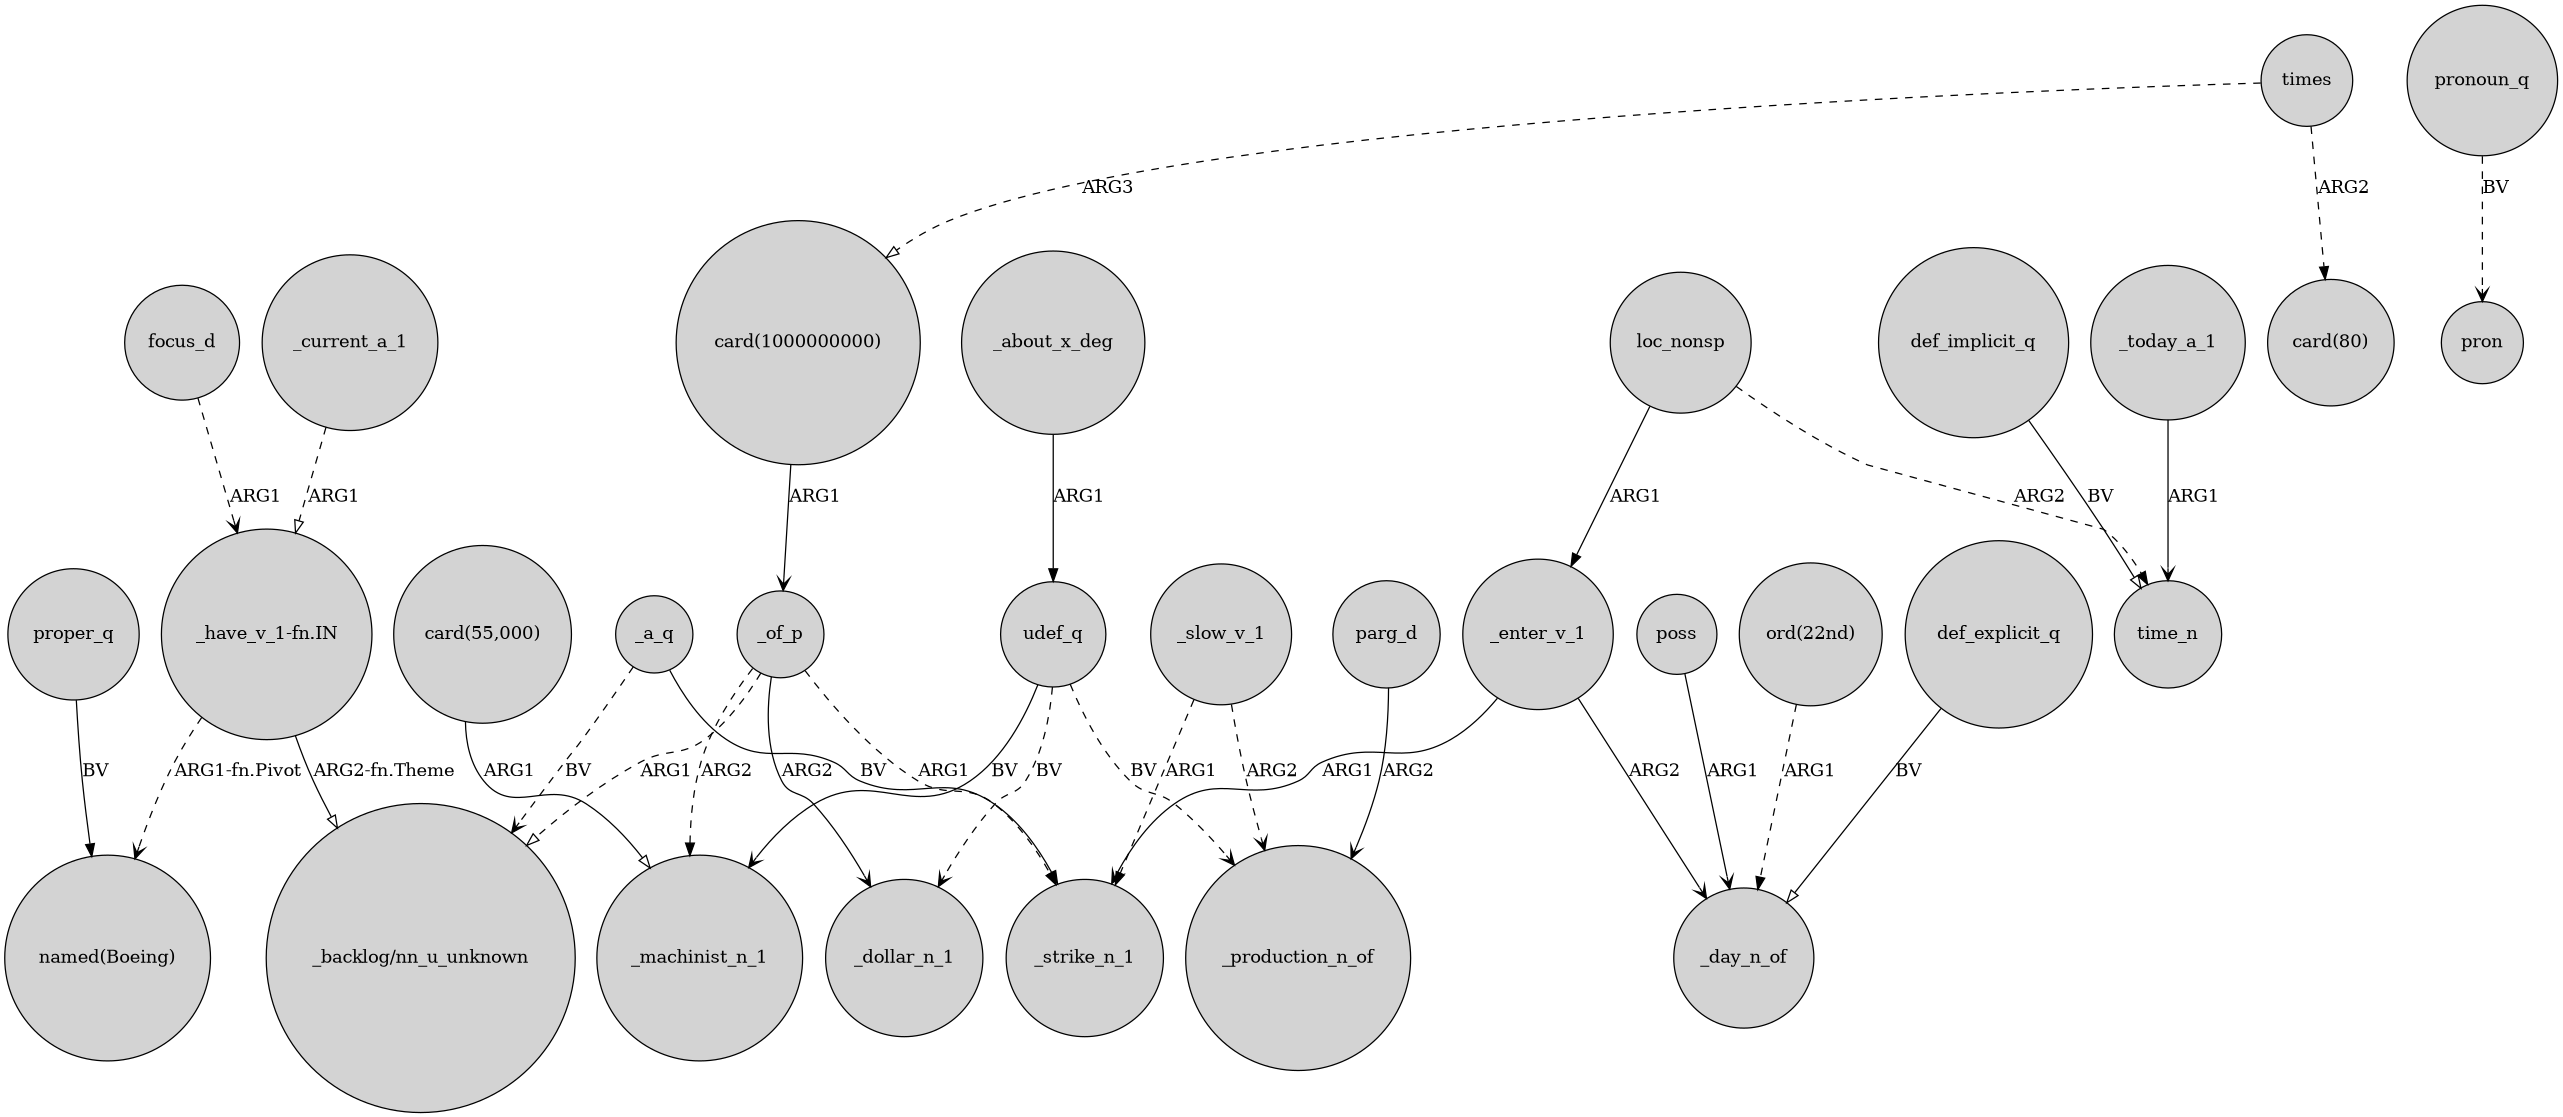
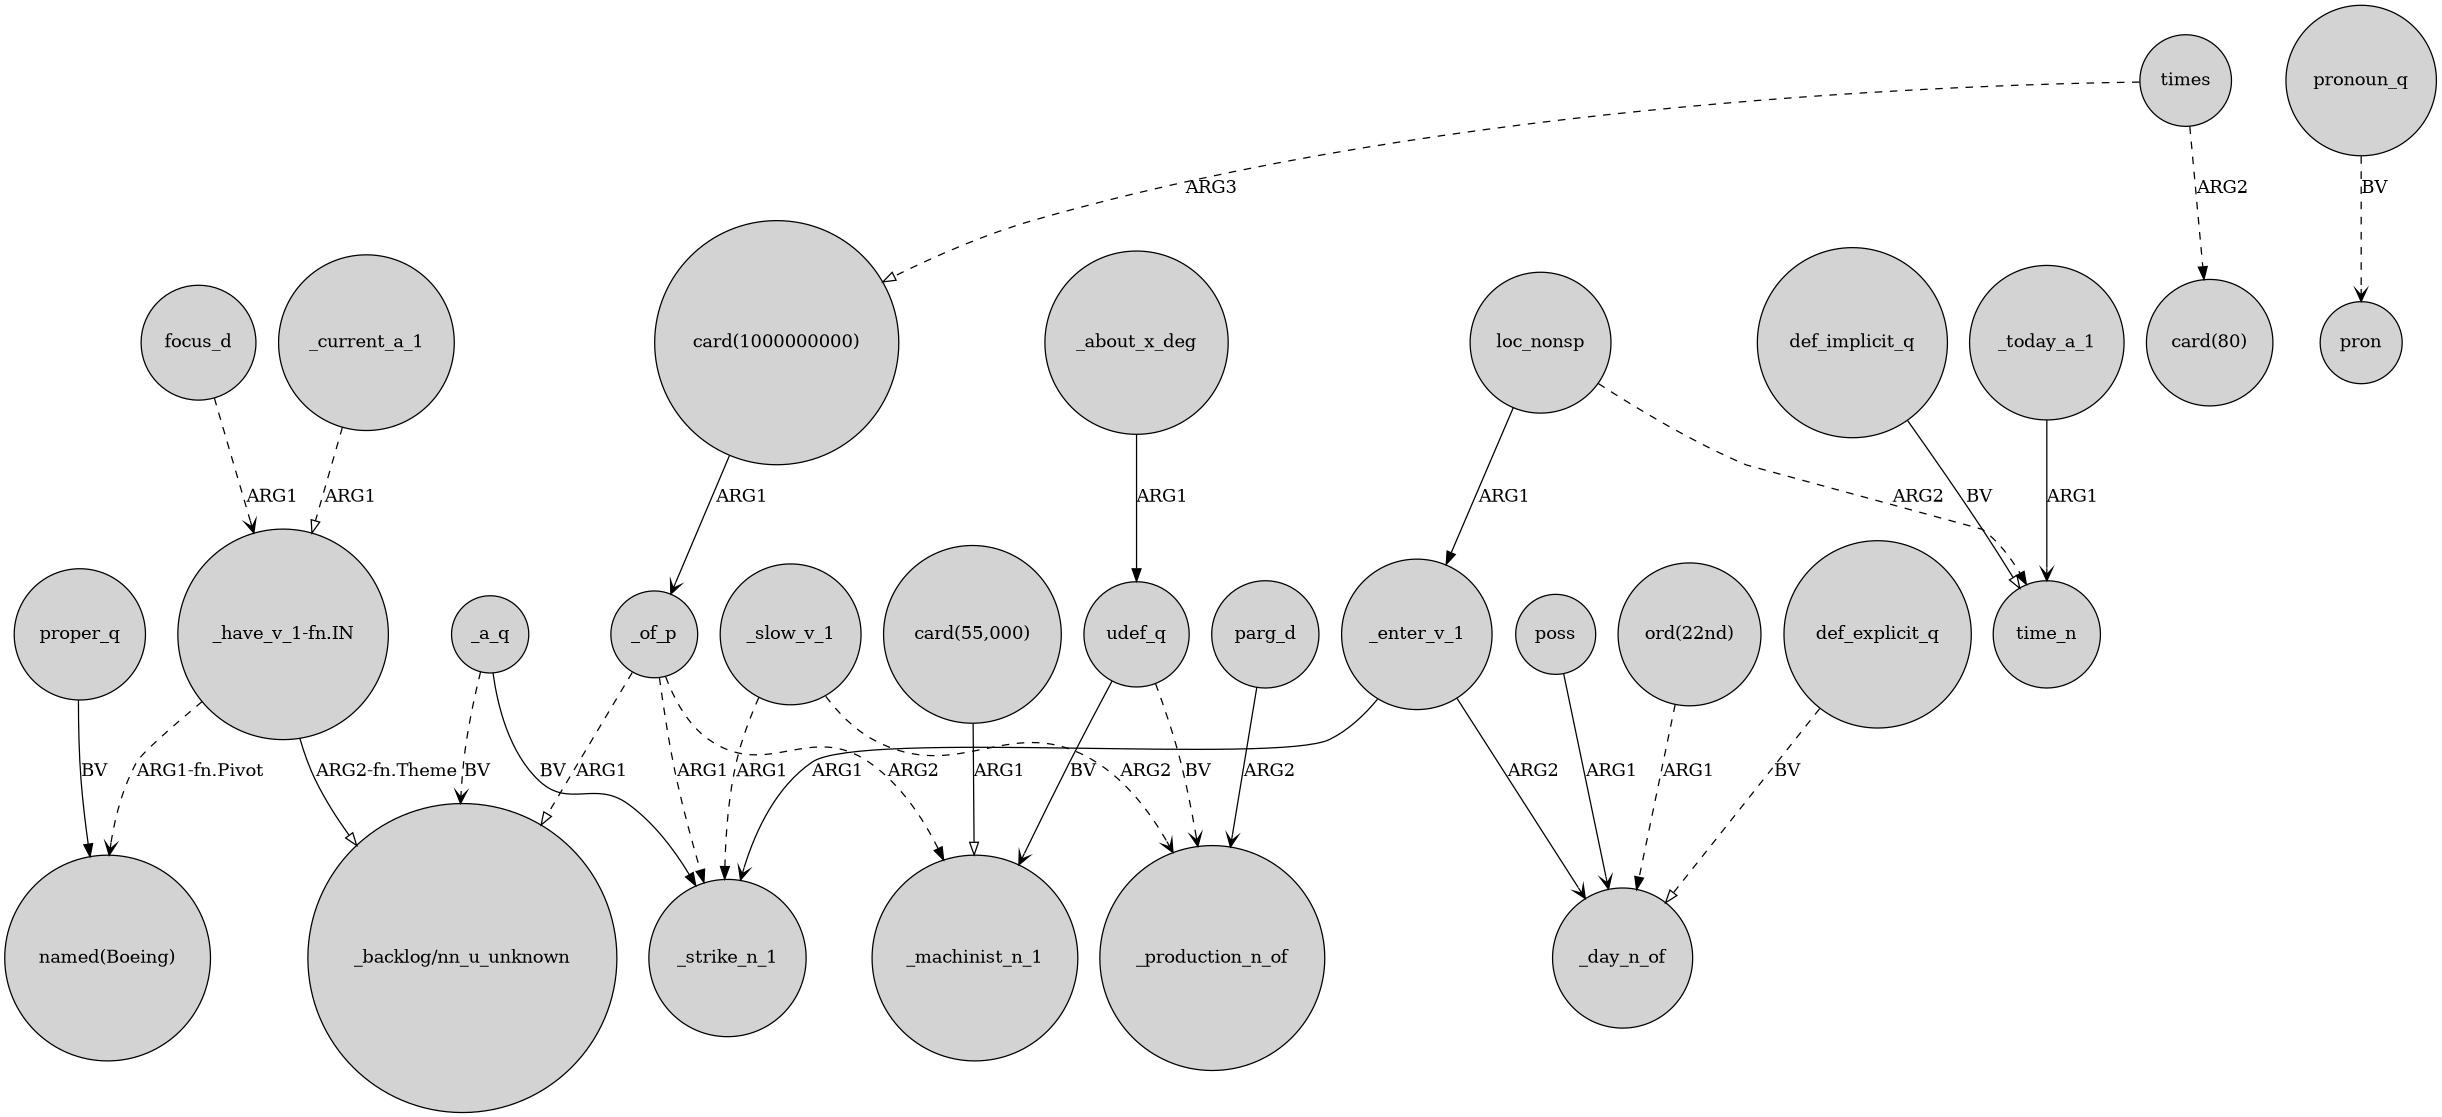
edge "def_explicit_q" -> "_day_n_of": style solid -> dashed
node "_dollar_n_1": removed
